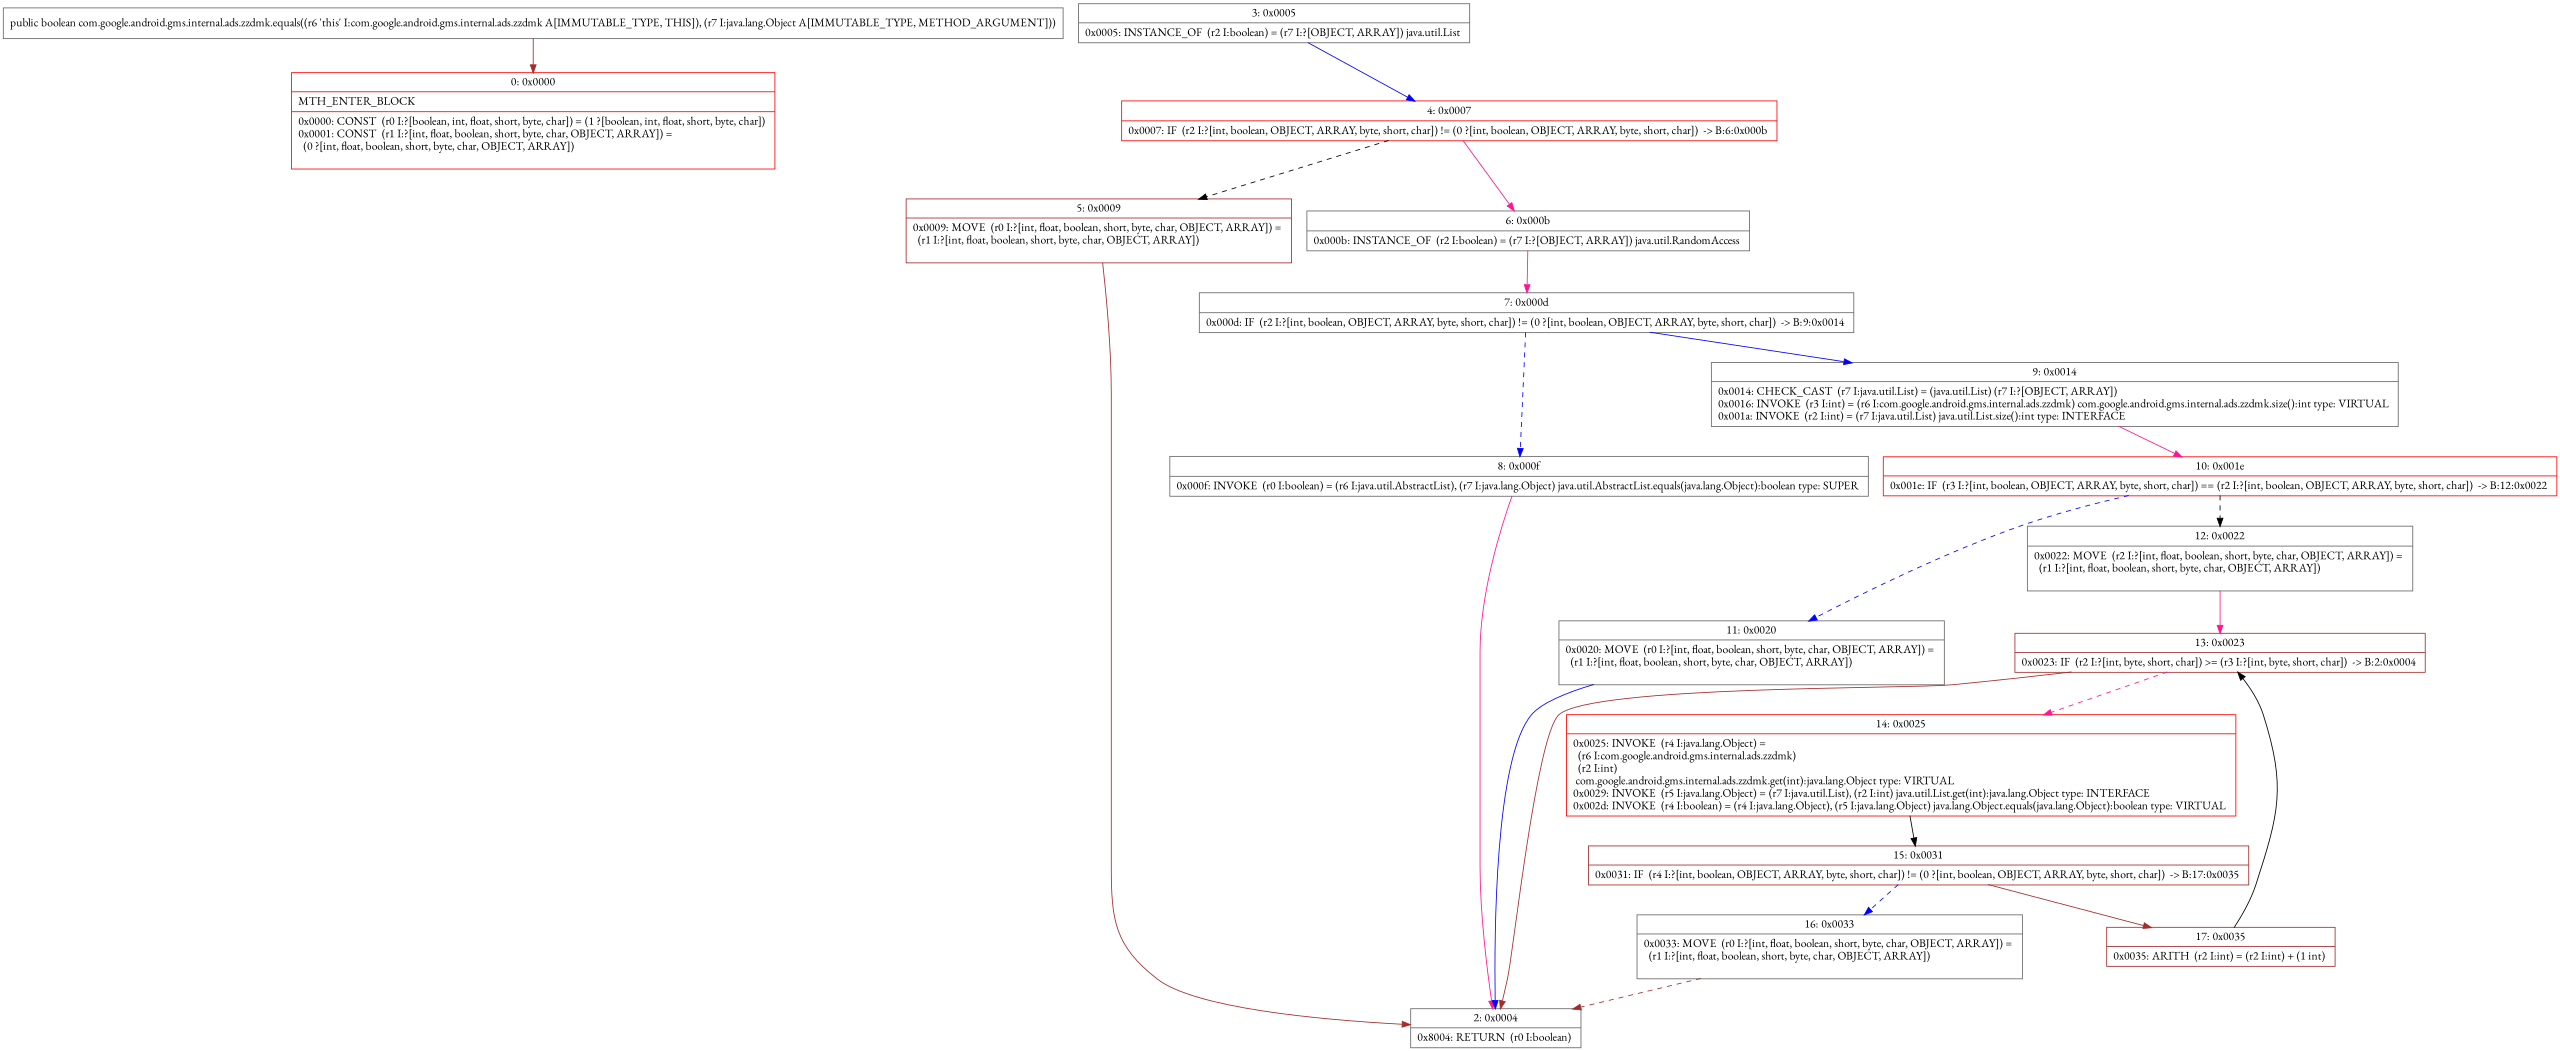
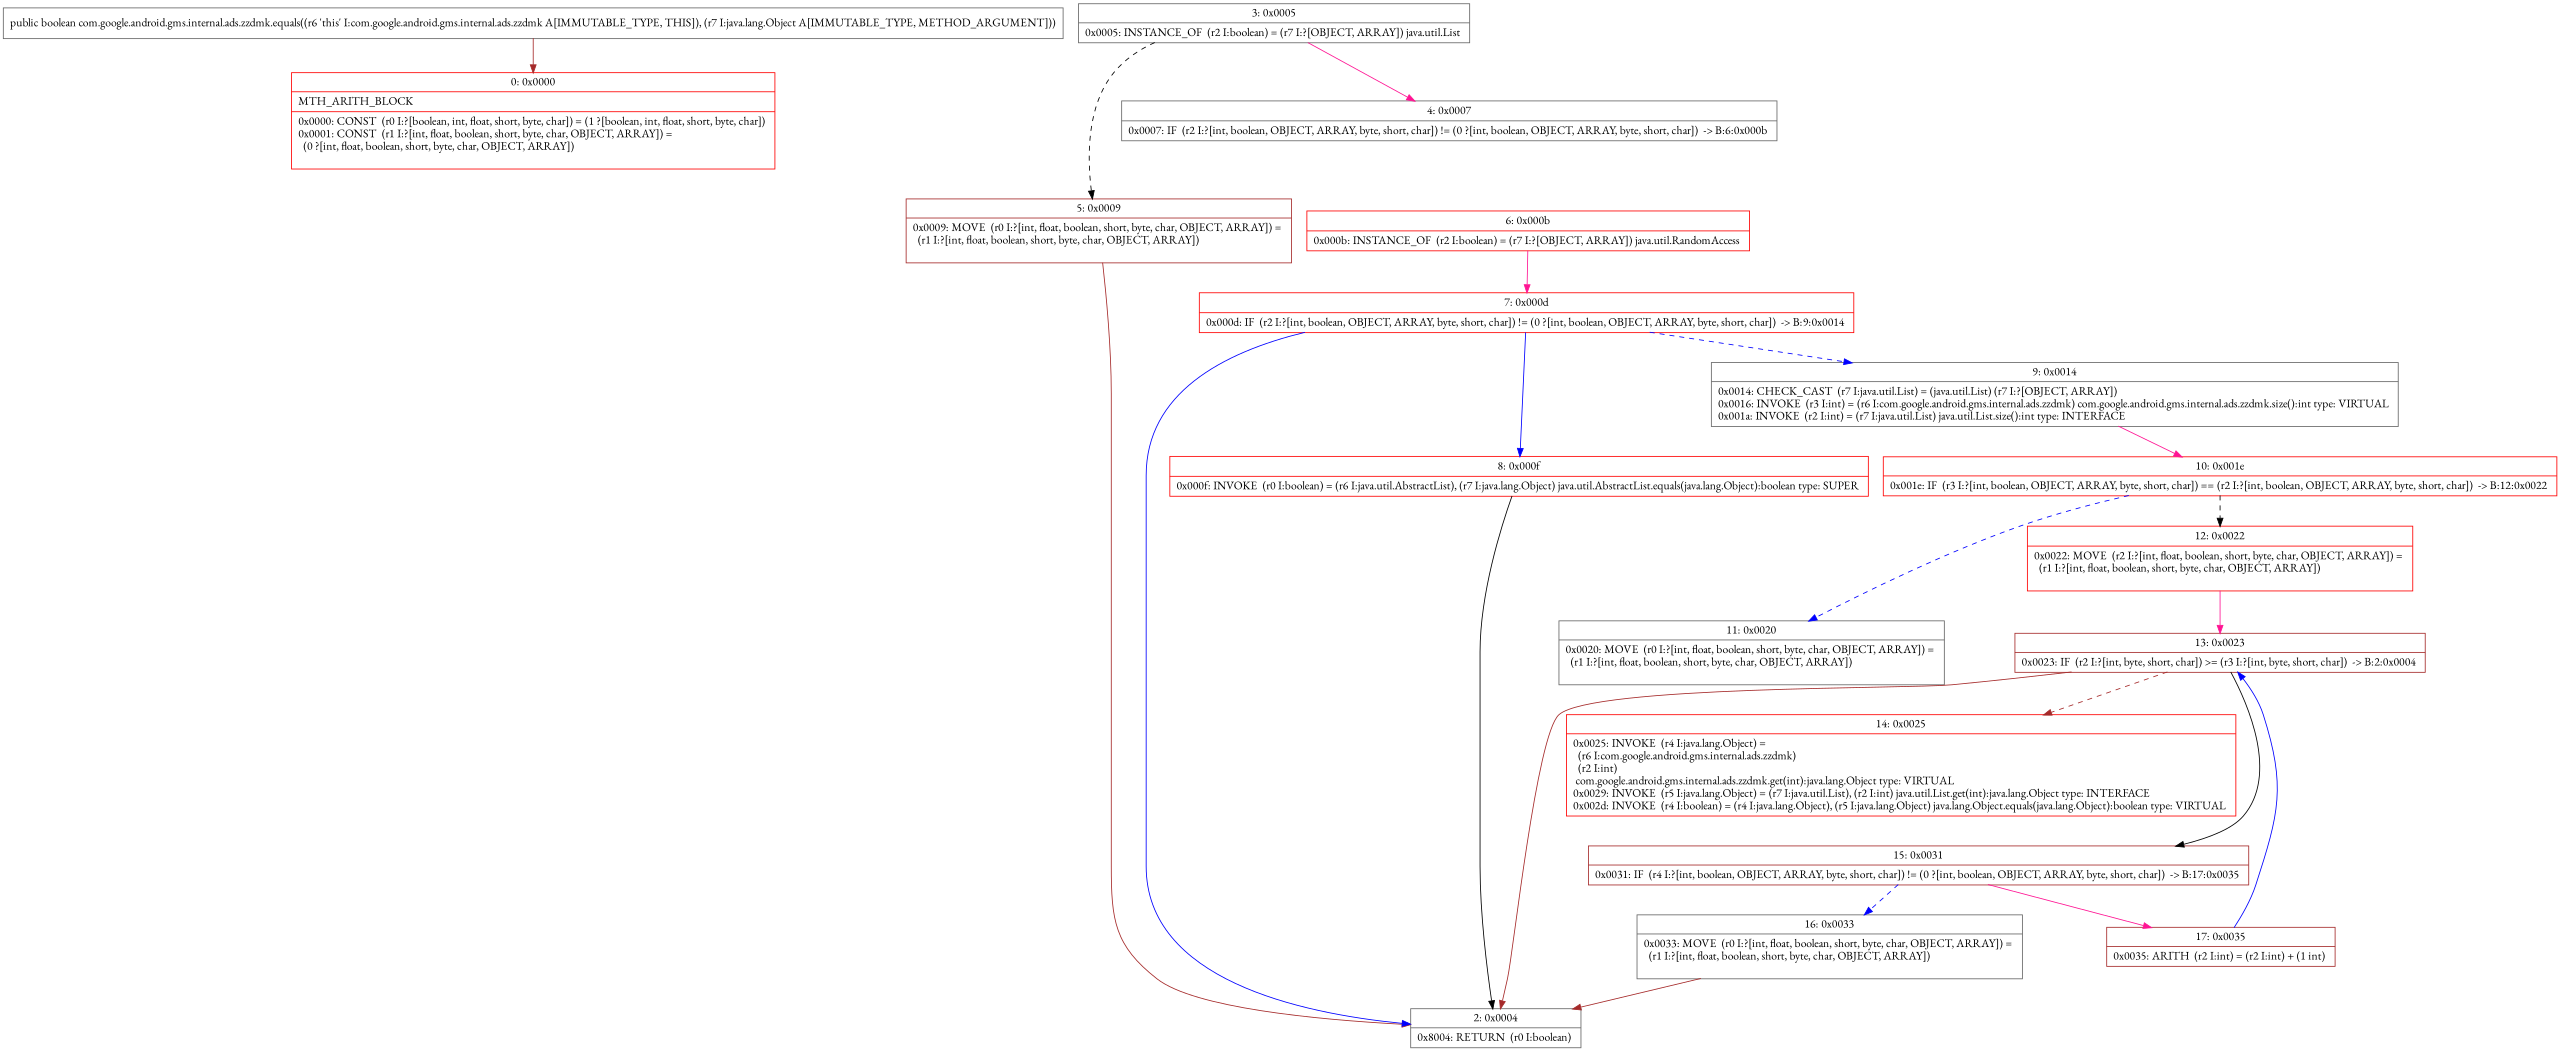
edge "3: 0x0005" -> "4: 0x0007": color blue -> deeppink
node "0: 0x0000": text "MTH_ENTER_BLOCK" -> "MTH_ARITH_BLOCK"
node "4: 0x0007": color red -> gray40
edge "4: 0x0007" -> "5: 0x0009": now "3: 0x0005" -> "5: 0x0009"
edge "4: 0x0007" -> "6: 0x000b": removed
node "6: 0x000b": color gray40 -> red
node "7: 0x000d": color gray40 -> red
edge "7: 0x000d" -> "9: 0x0014": style solid -> dashed
edge "7: 0x000d" -> "8: 0x000f": style dashed -> solid
node "8: 0x000f": color gray40 -> red
node "12: 0x0022": color gray40 -> red
edge "13: 0x0023" -> "14: 0x0025": color deeppink -> brown
edge "8: 0x000f" -> "2: 0x0004": color deeppink -> black
edge "17: 0x0035" -> "13: 0x0023": color black -> blue
edge "11: 0x0020" -> "2: 0x0004": now "7: 0x000d" -> "2: 0x0004"
edge "14: 0x0025" -> "15: 0x0031": now "13: 0x0023" -> "15: 0x0031"
edge "15: 0x0031" -> "17: 0x0035": color brown -> deeppink
edge "16: 0x0033" -> "2: 0x0004": style dashed -> solid
